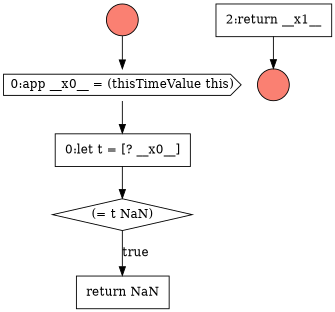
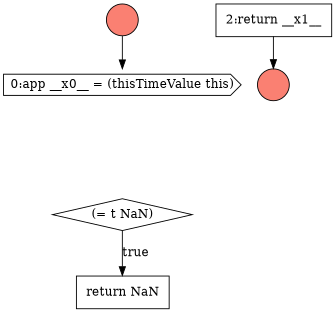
node "0:let t = [? __x0__]": removed
